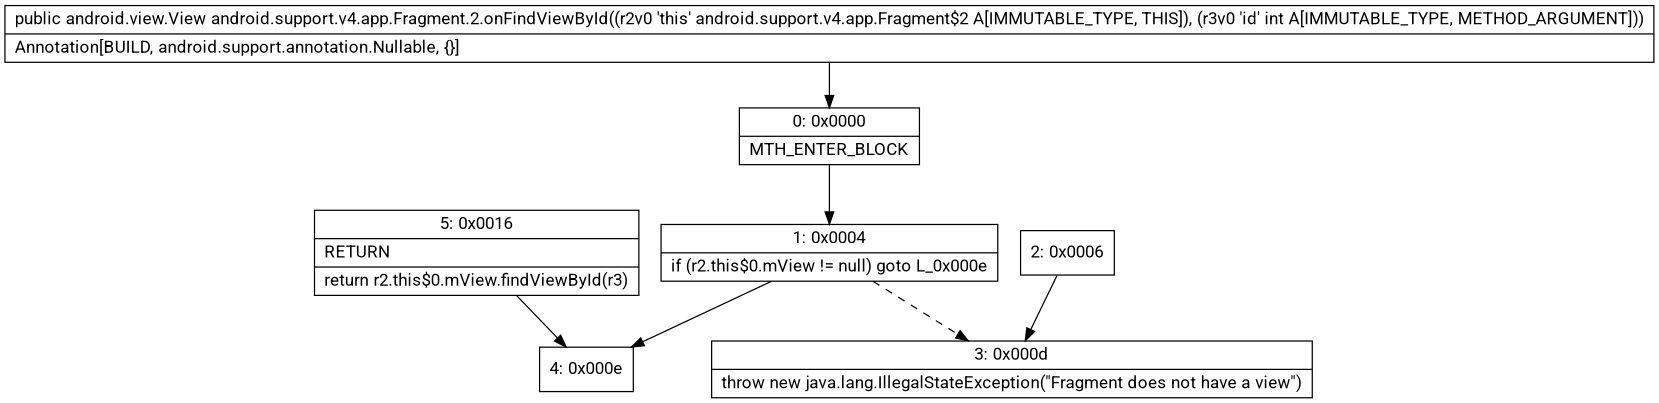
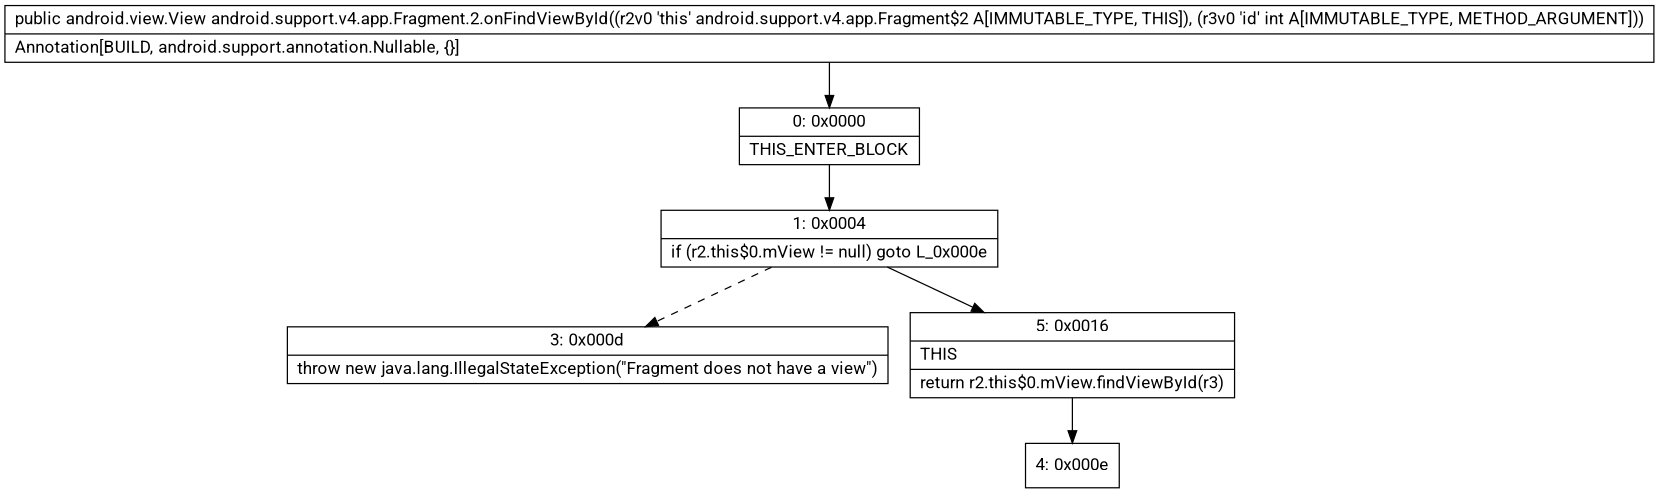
node "0: 0x0000": text "MTH_ENTER_BLOCK" -> "THIS_ENTER_BLOCK"
node "5: 0x0016": text "RETURN" -> "THIS"
node "2: 0x0006": removed
edge "1: 0x0004" -> "4: 0x000e": now "1: 0x0004" -> "5: 0x0016"
